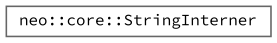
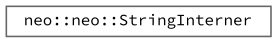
node "neo::core::StringInterner": label "neo::core::StringInterner" -> "neo::neo::StringInterner"
